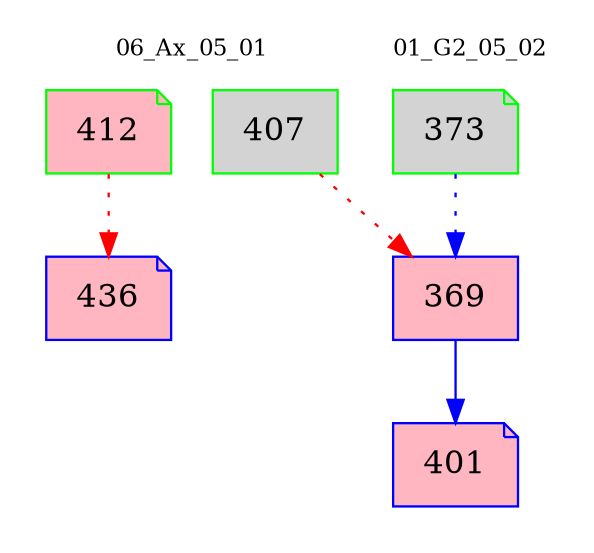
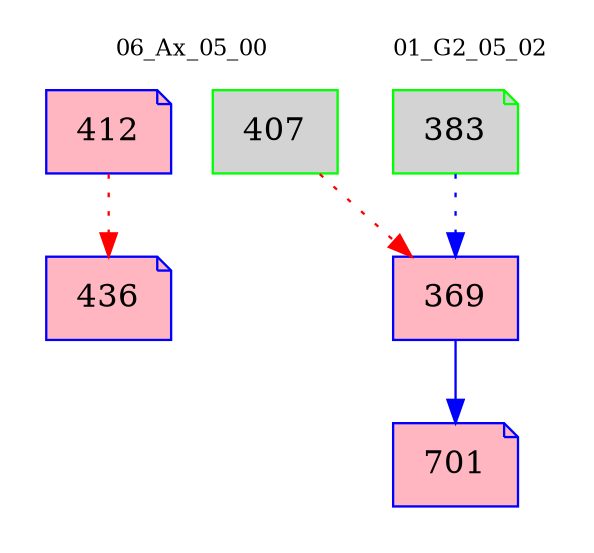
cluster "06_Ax_05_01": label "06_Ax_05_01" -> "06_Ax_05_00"
node "412": color green -> blue
node "373": label "373" -> "383"
node "401": label "401" -> "701"
